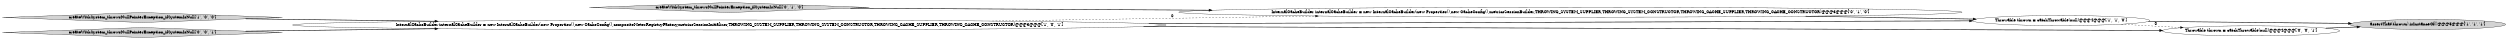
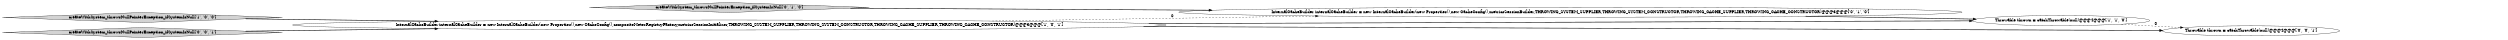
node "assertThat(thrown).isInstanceOf()@@@5@@@['1', '1', '1']": removed
